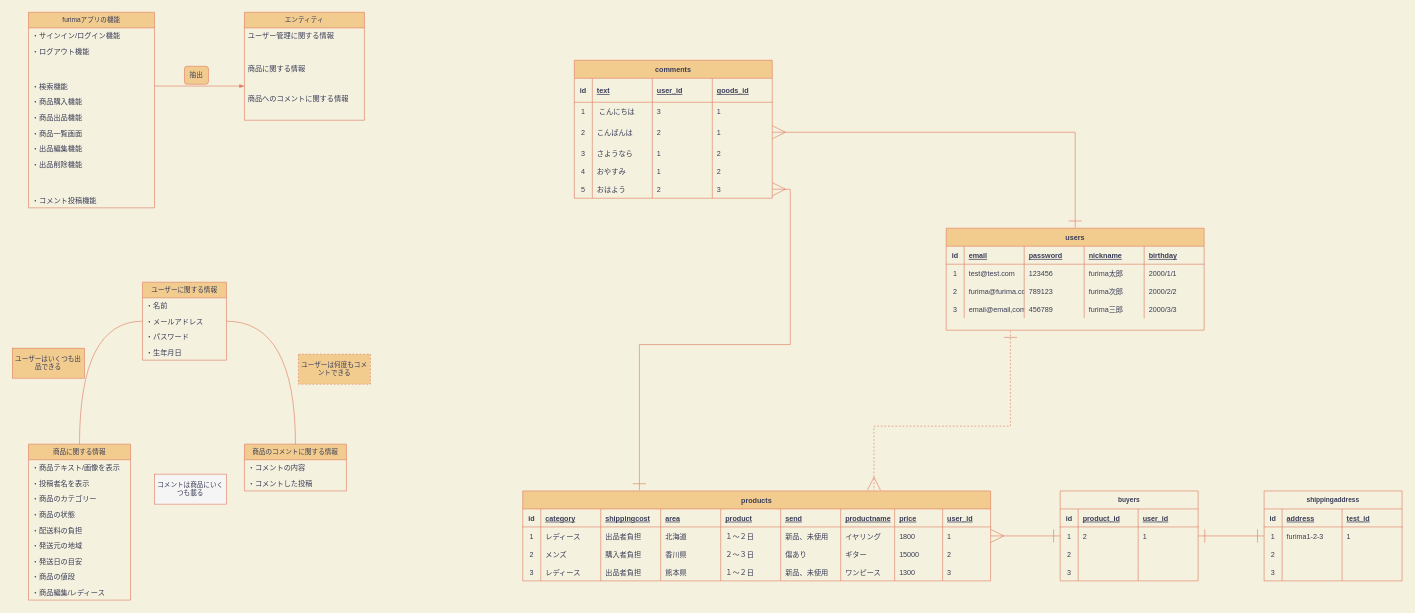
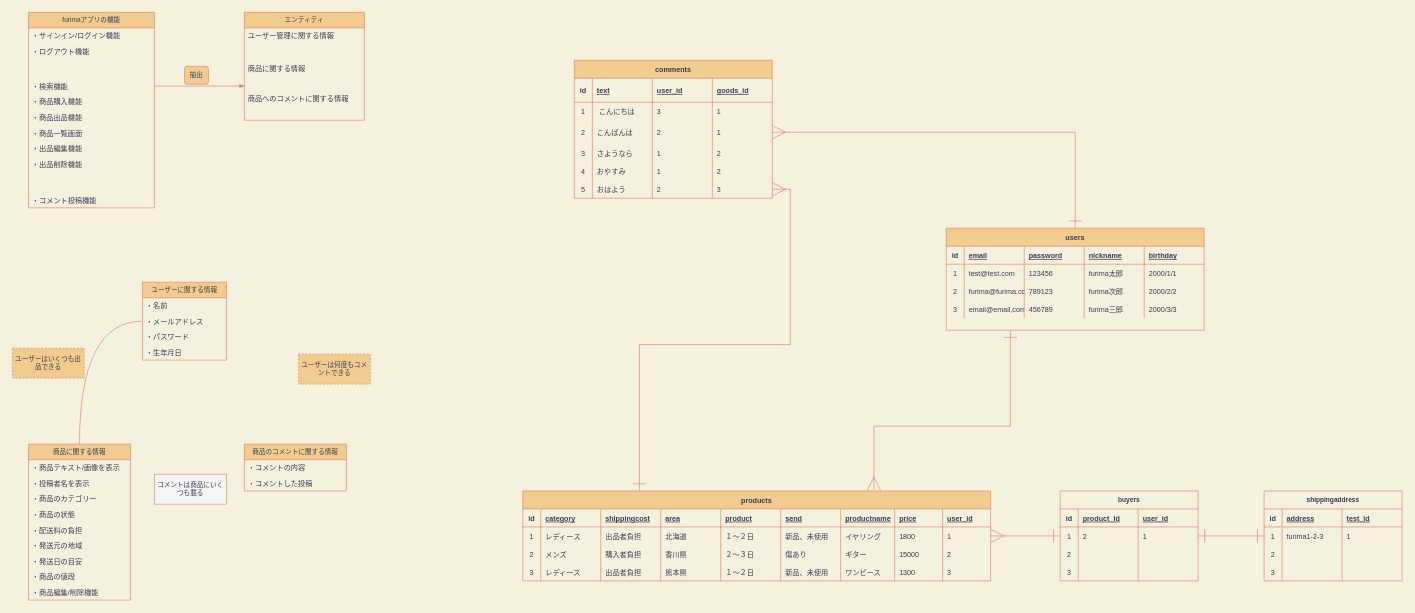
node "ユーザーはいくつも出品できる": style solid -> dashed
edge "・メールアドレス" -- "商品のコメントに関する情報": removed
edge "users" -- "products": style dashed -> solid
node "・商品編集/レディース": label "・商品編集/レディース" -> "・商品編集/削除機能"
